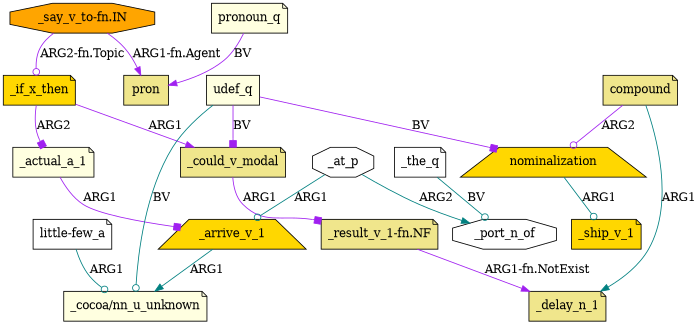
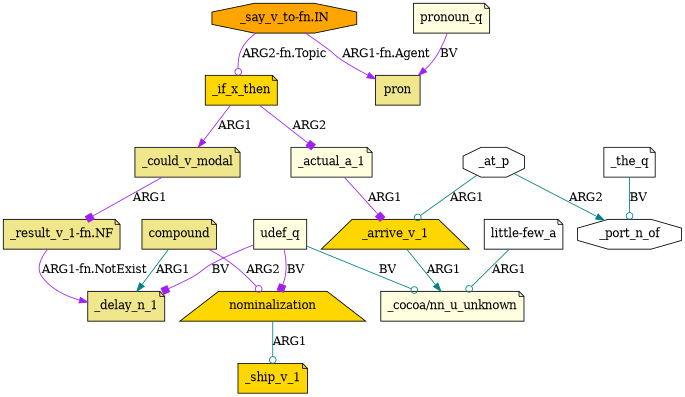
edge "udef_q" -> "_could_v_modal": now "udef_q" -> "_delay_n_1"
